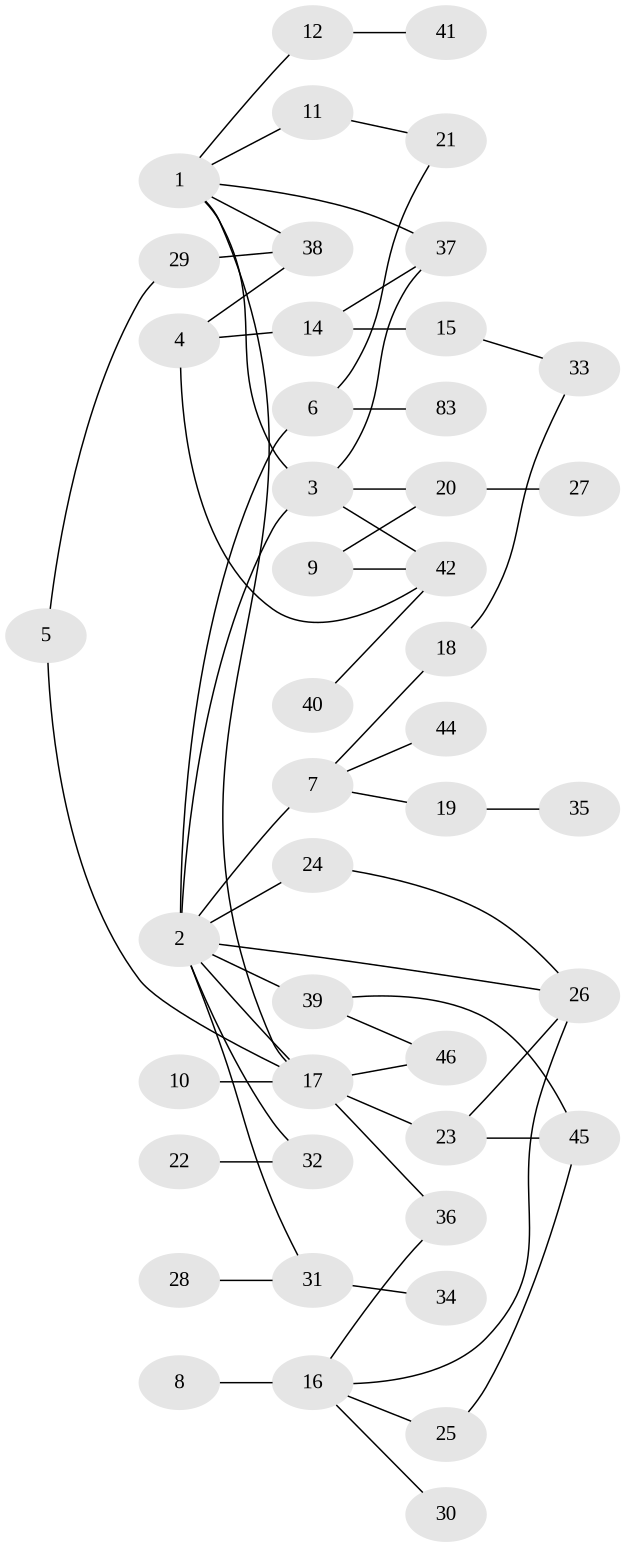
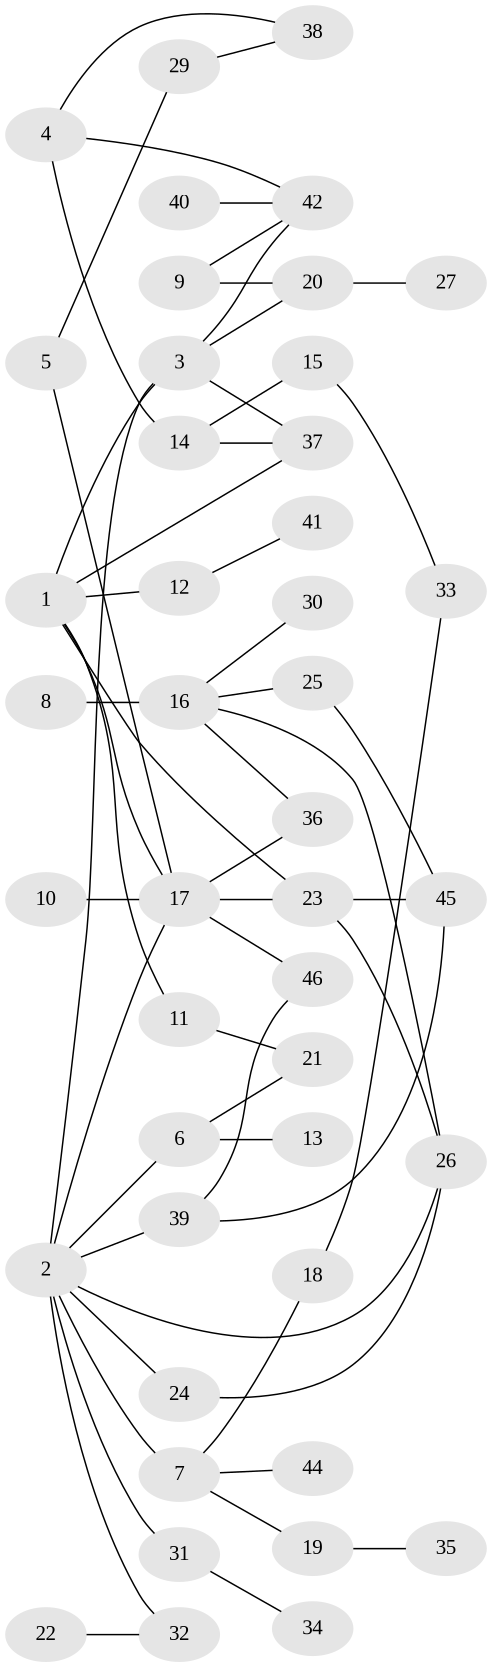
edge "1" -- "38": now "1" -- "23"
node "83": label "83" -> "13"
node "28": removed
